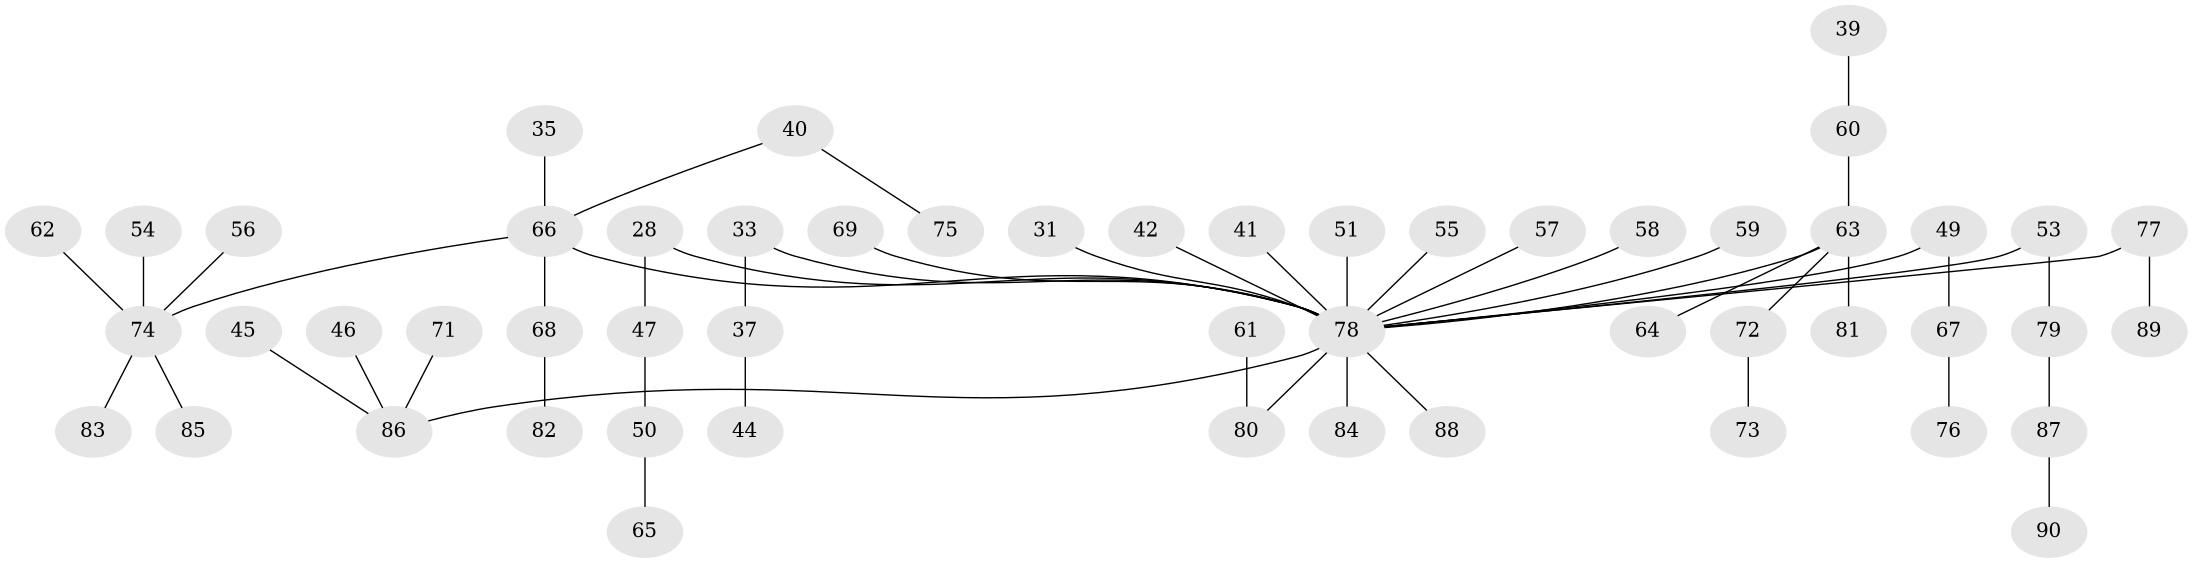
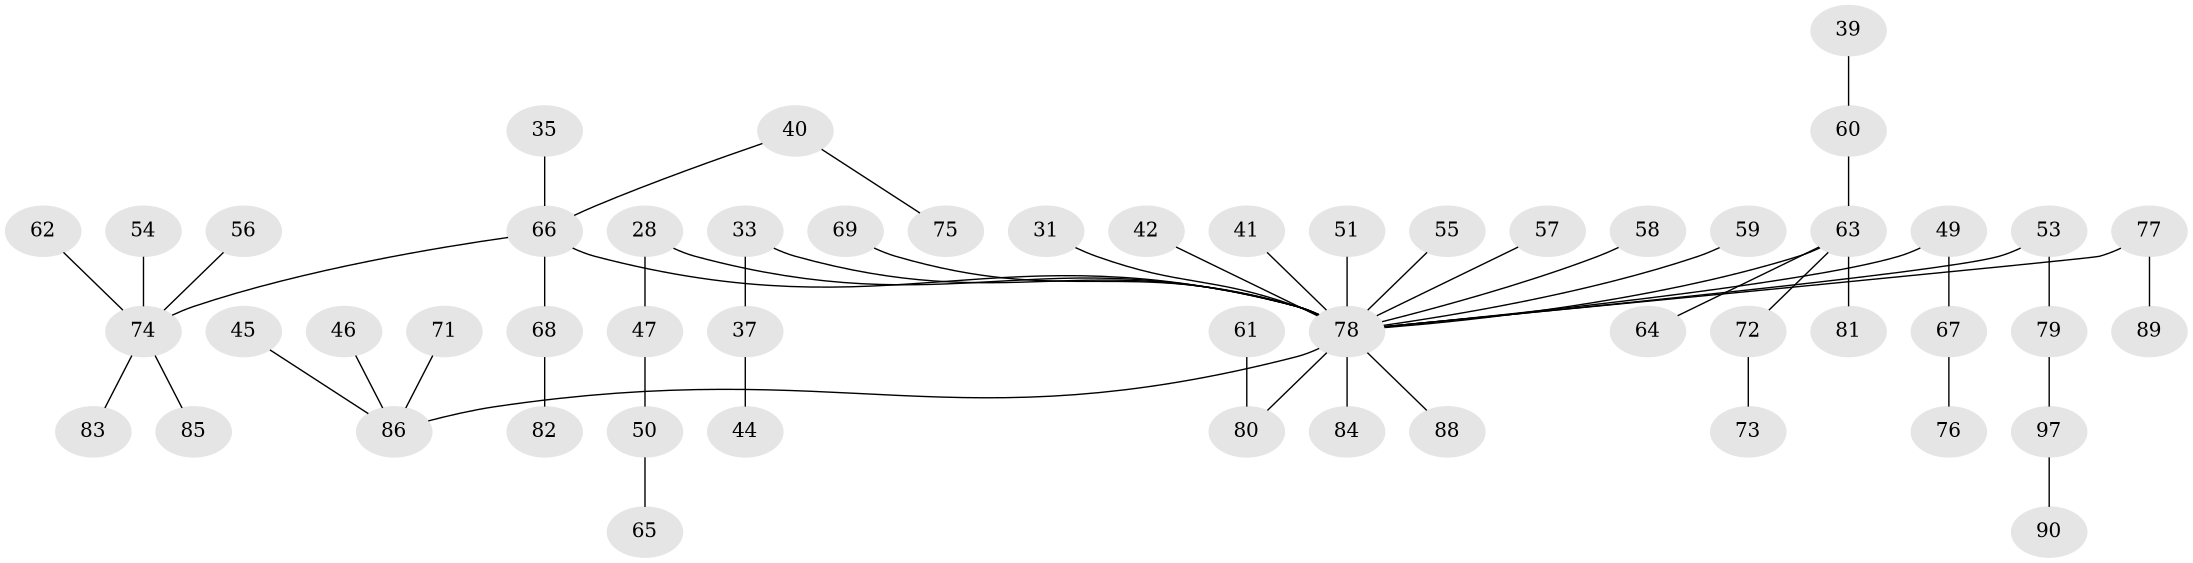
node "87": label "87" -> "97"
